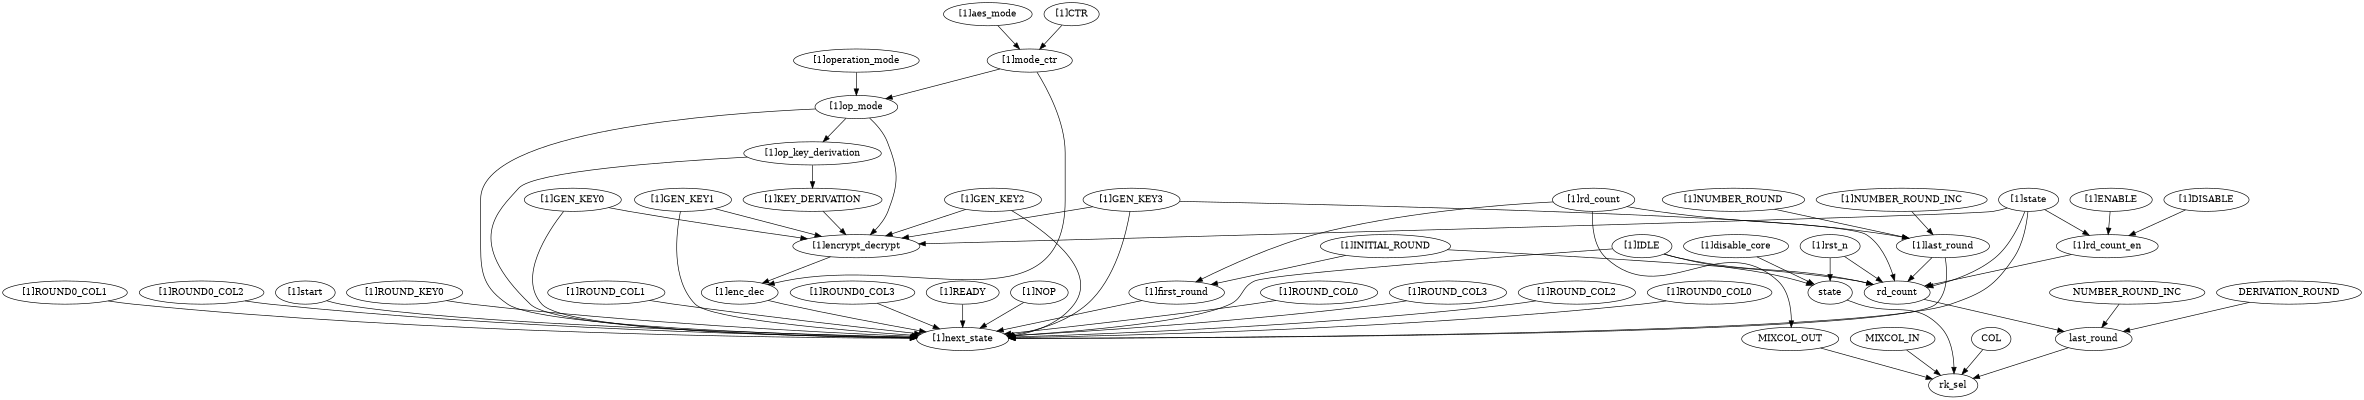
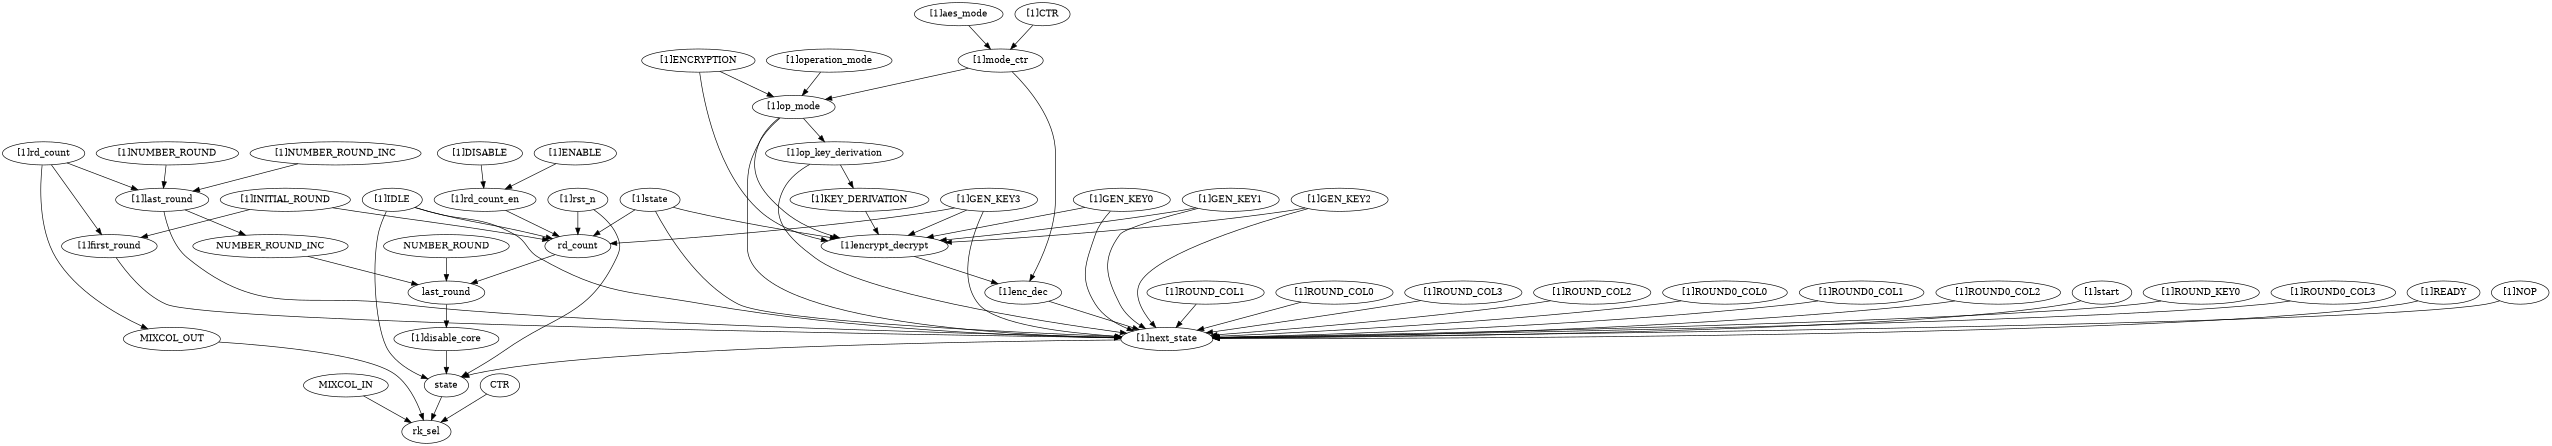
node "[1]ENCRYPTION": added
edge "[1]state" -> "[1]rd_count_en": removed
edge "[1]last_round" -> "rd_count": now "[1]last_round" -> "NUMBER_ROUND_INC"
node "DERIVATION_ROUND": label "DERIVATION_ROUND" -> "NUMBER_ROUND"
node "COL": label "COL" -> "CTR"
edge "[1]next_state" -> "state": added
edge "last_round" -> "rk_sel": now "last_round" -> "[1]disable_core"
